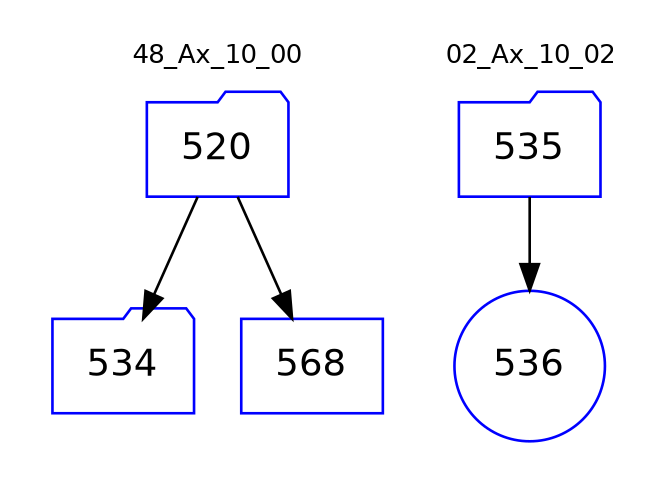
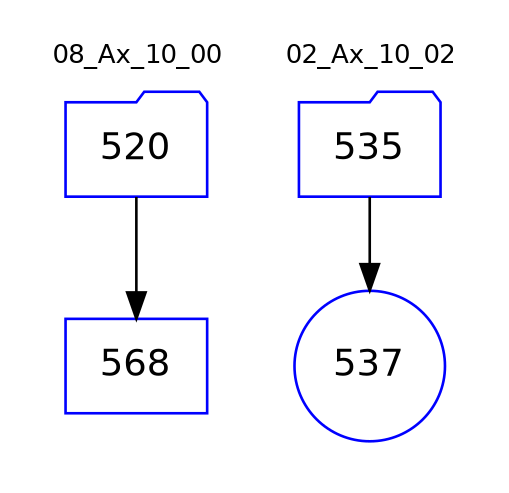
cluster "48_Ax_10_00": label "48_Ax_10_00" -> "08_Ax_10_00"
node "534": removed
node "536": label "536" -> "537"
